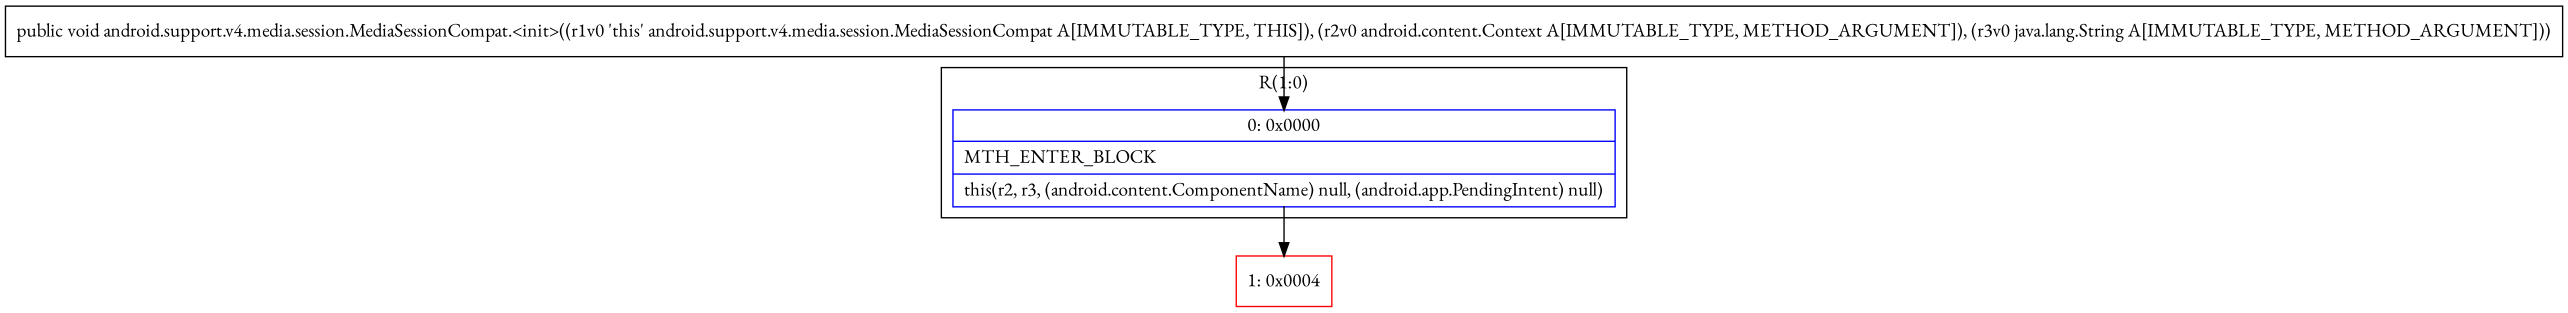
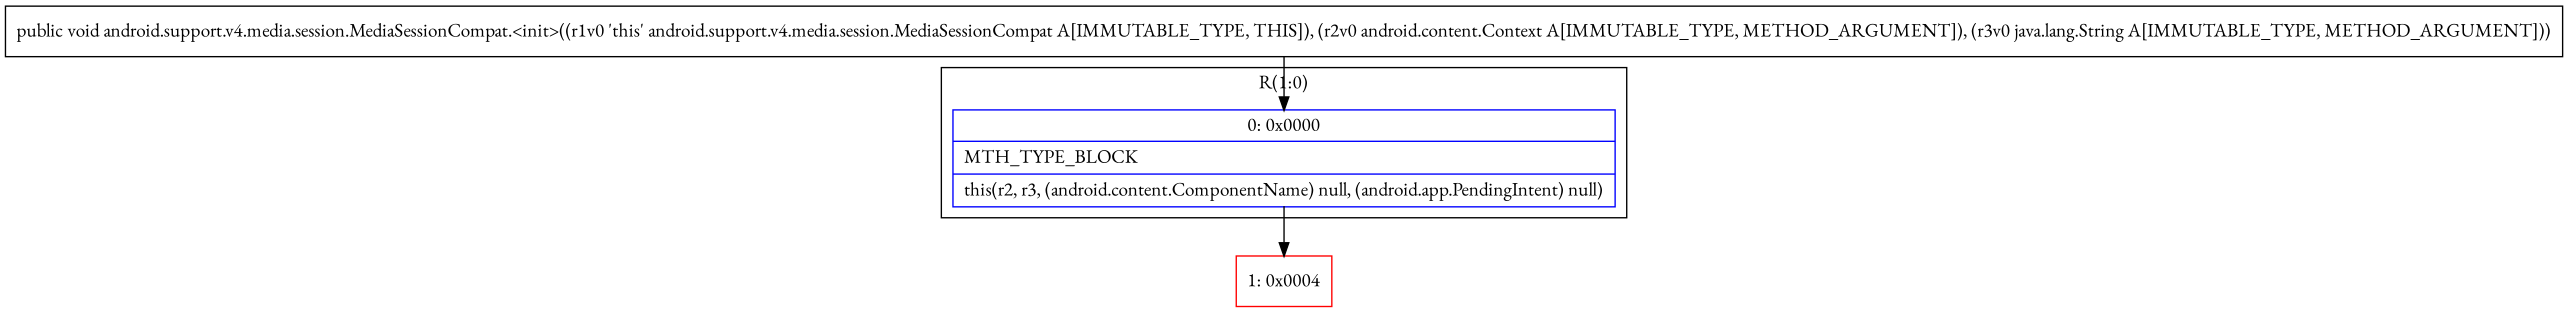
node "0: 0x0000": text "MTH_ENTER_BLOCK" -> "MTH_TYPE_BLOCK"
